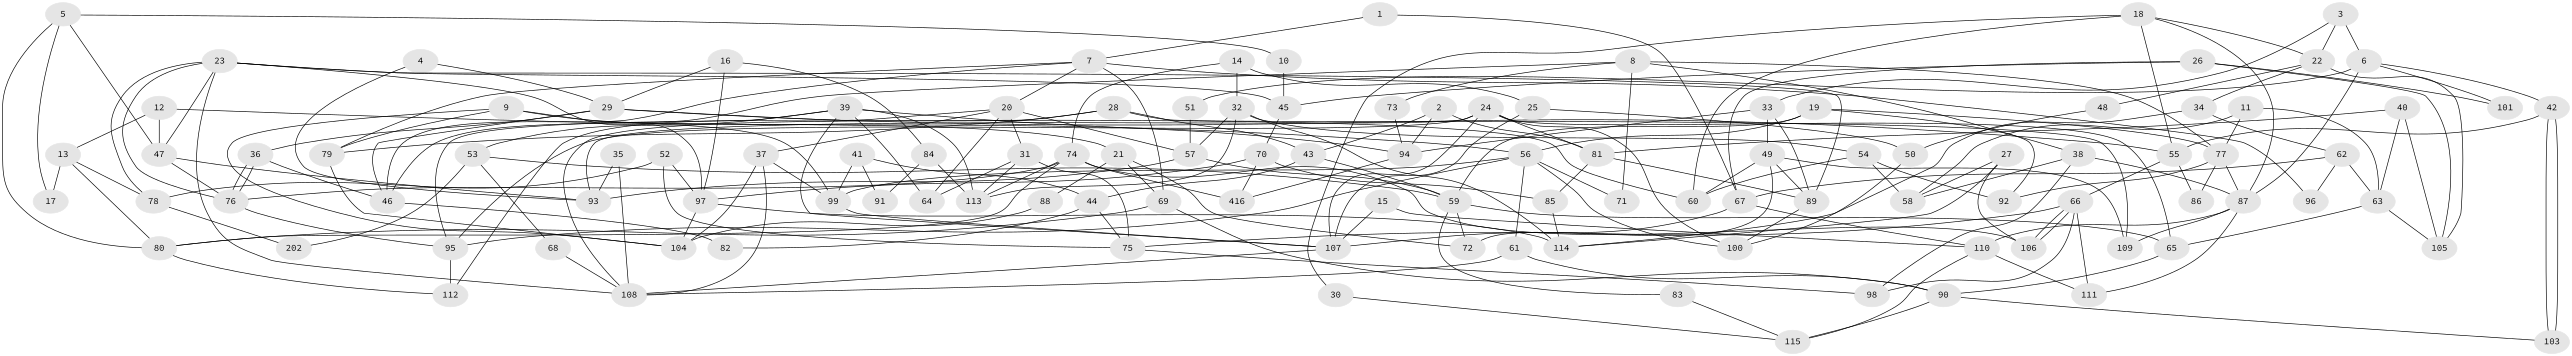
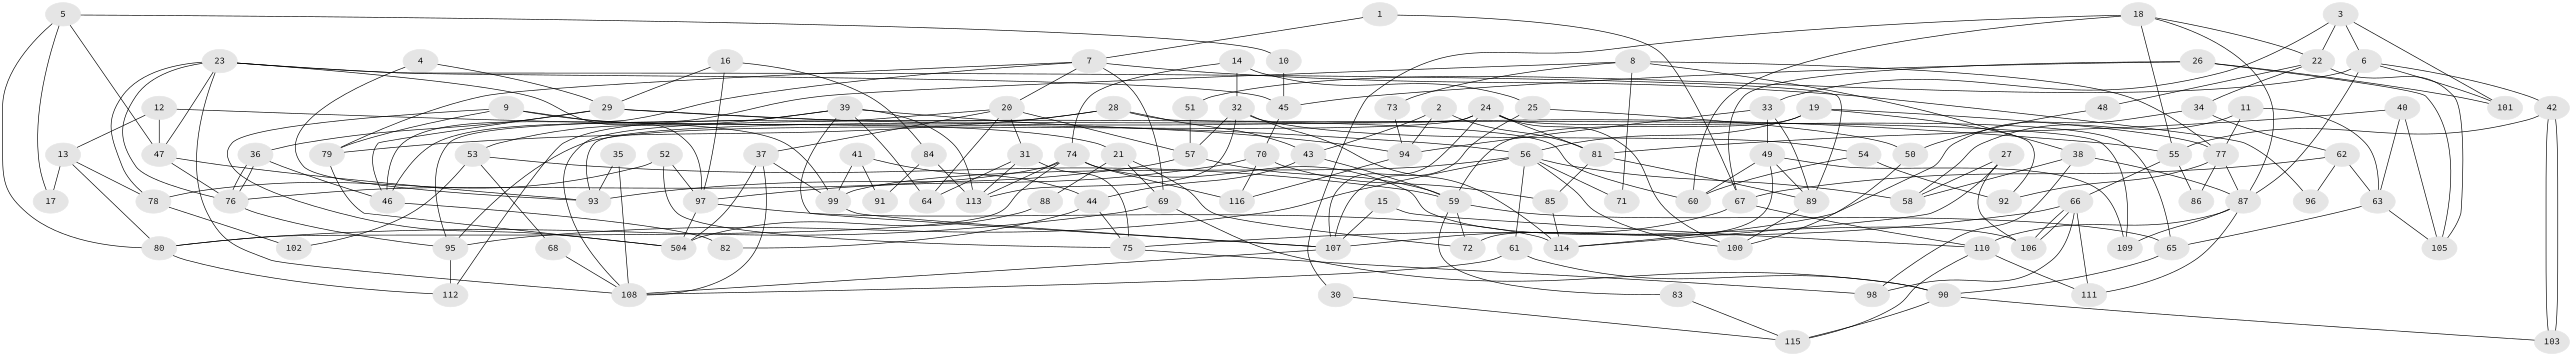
edge "3" -- "101": added
edge "54" -- "58": now "56" -- "58"
node "416": label "416" -> "116"
node "202": label "202" -> "102"
node "104": label "104" -> "504"
